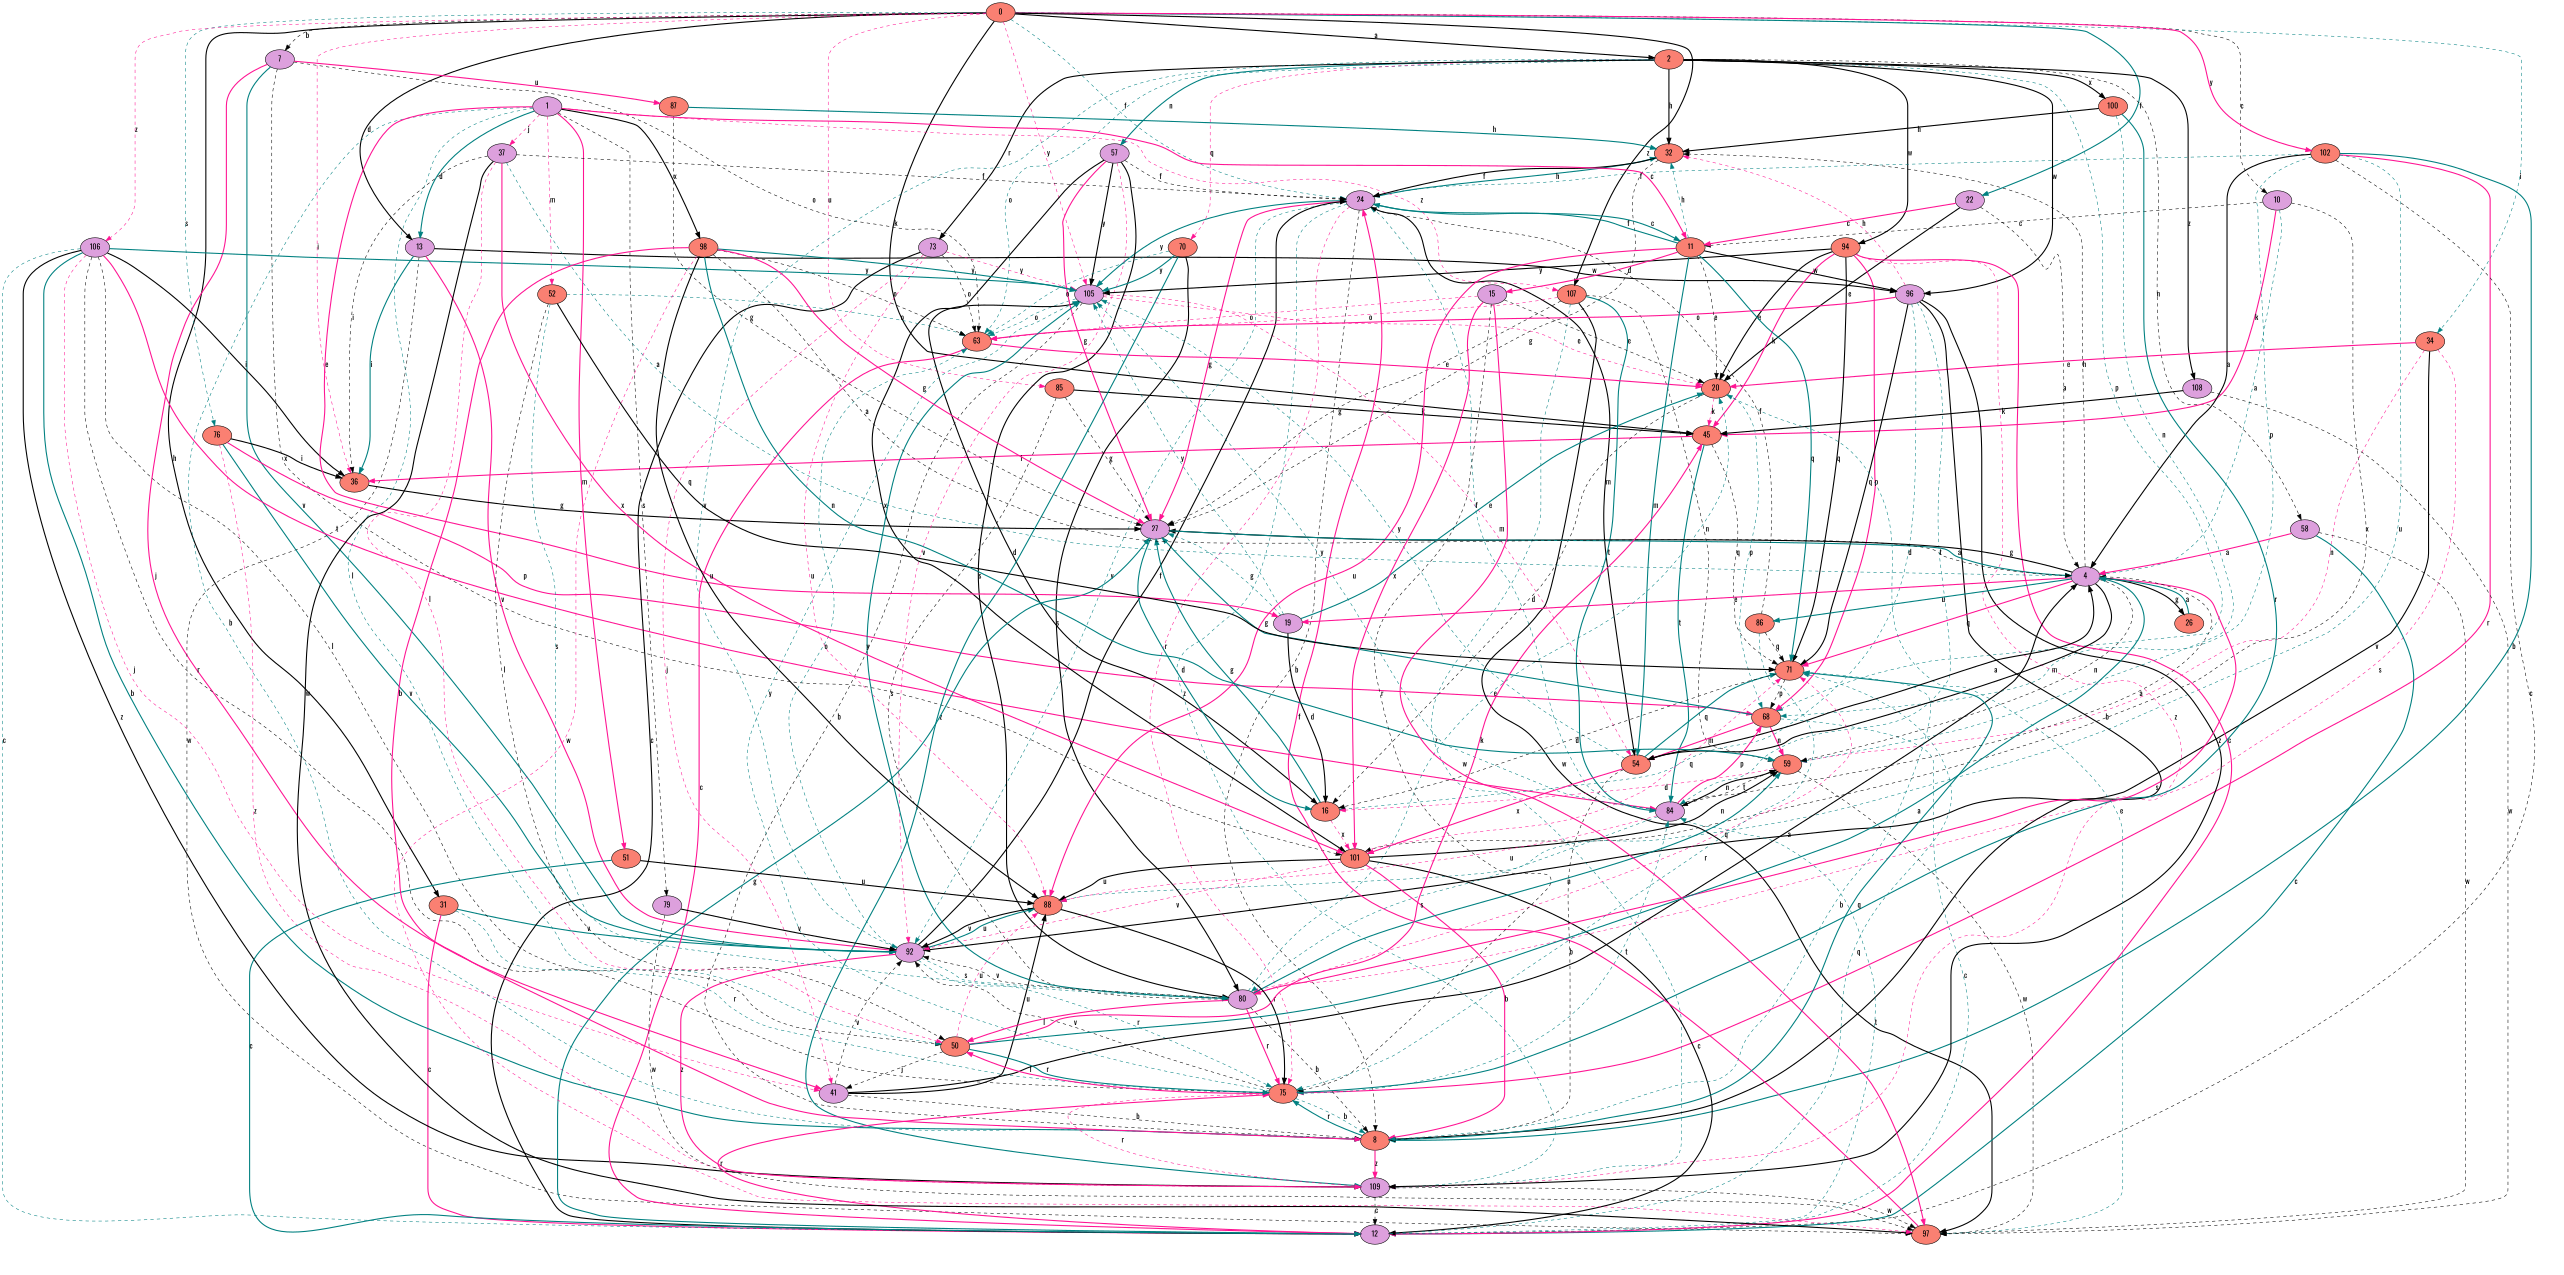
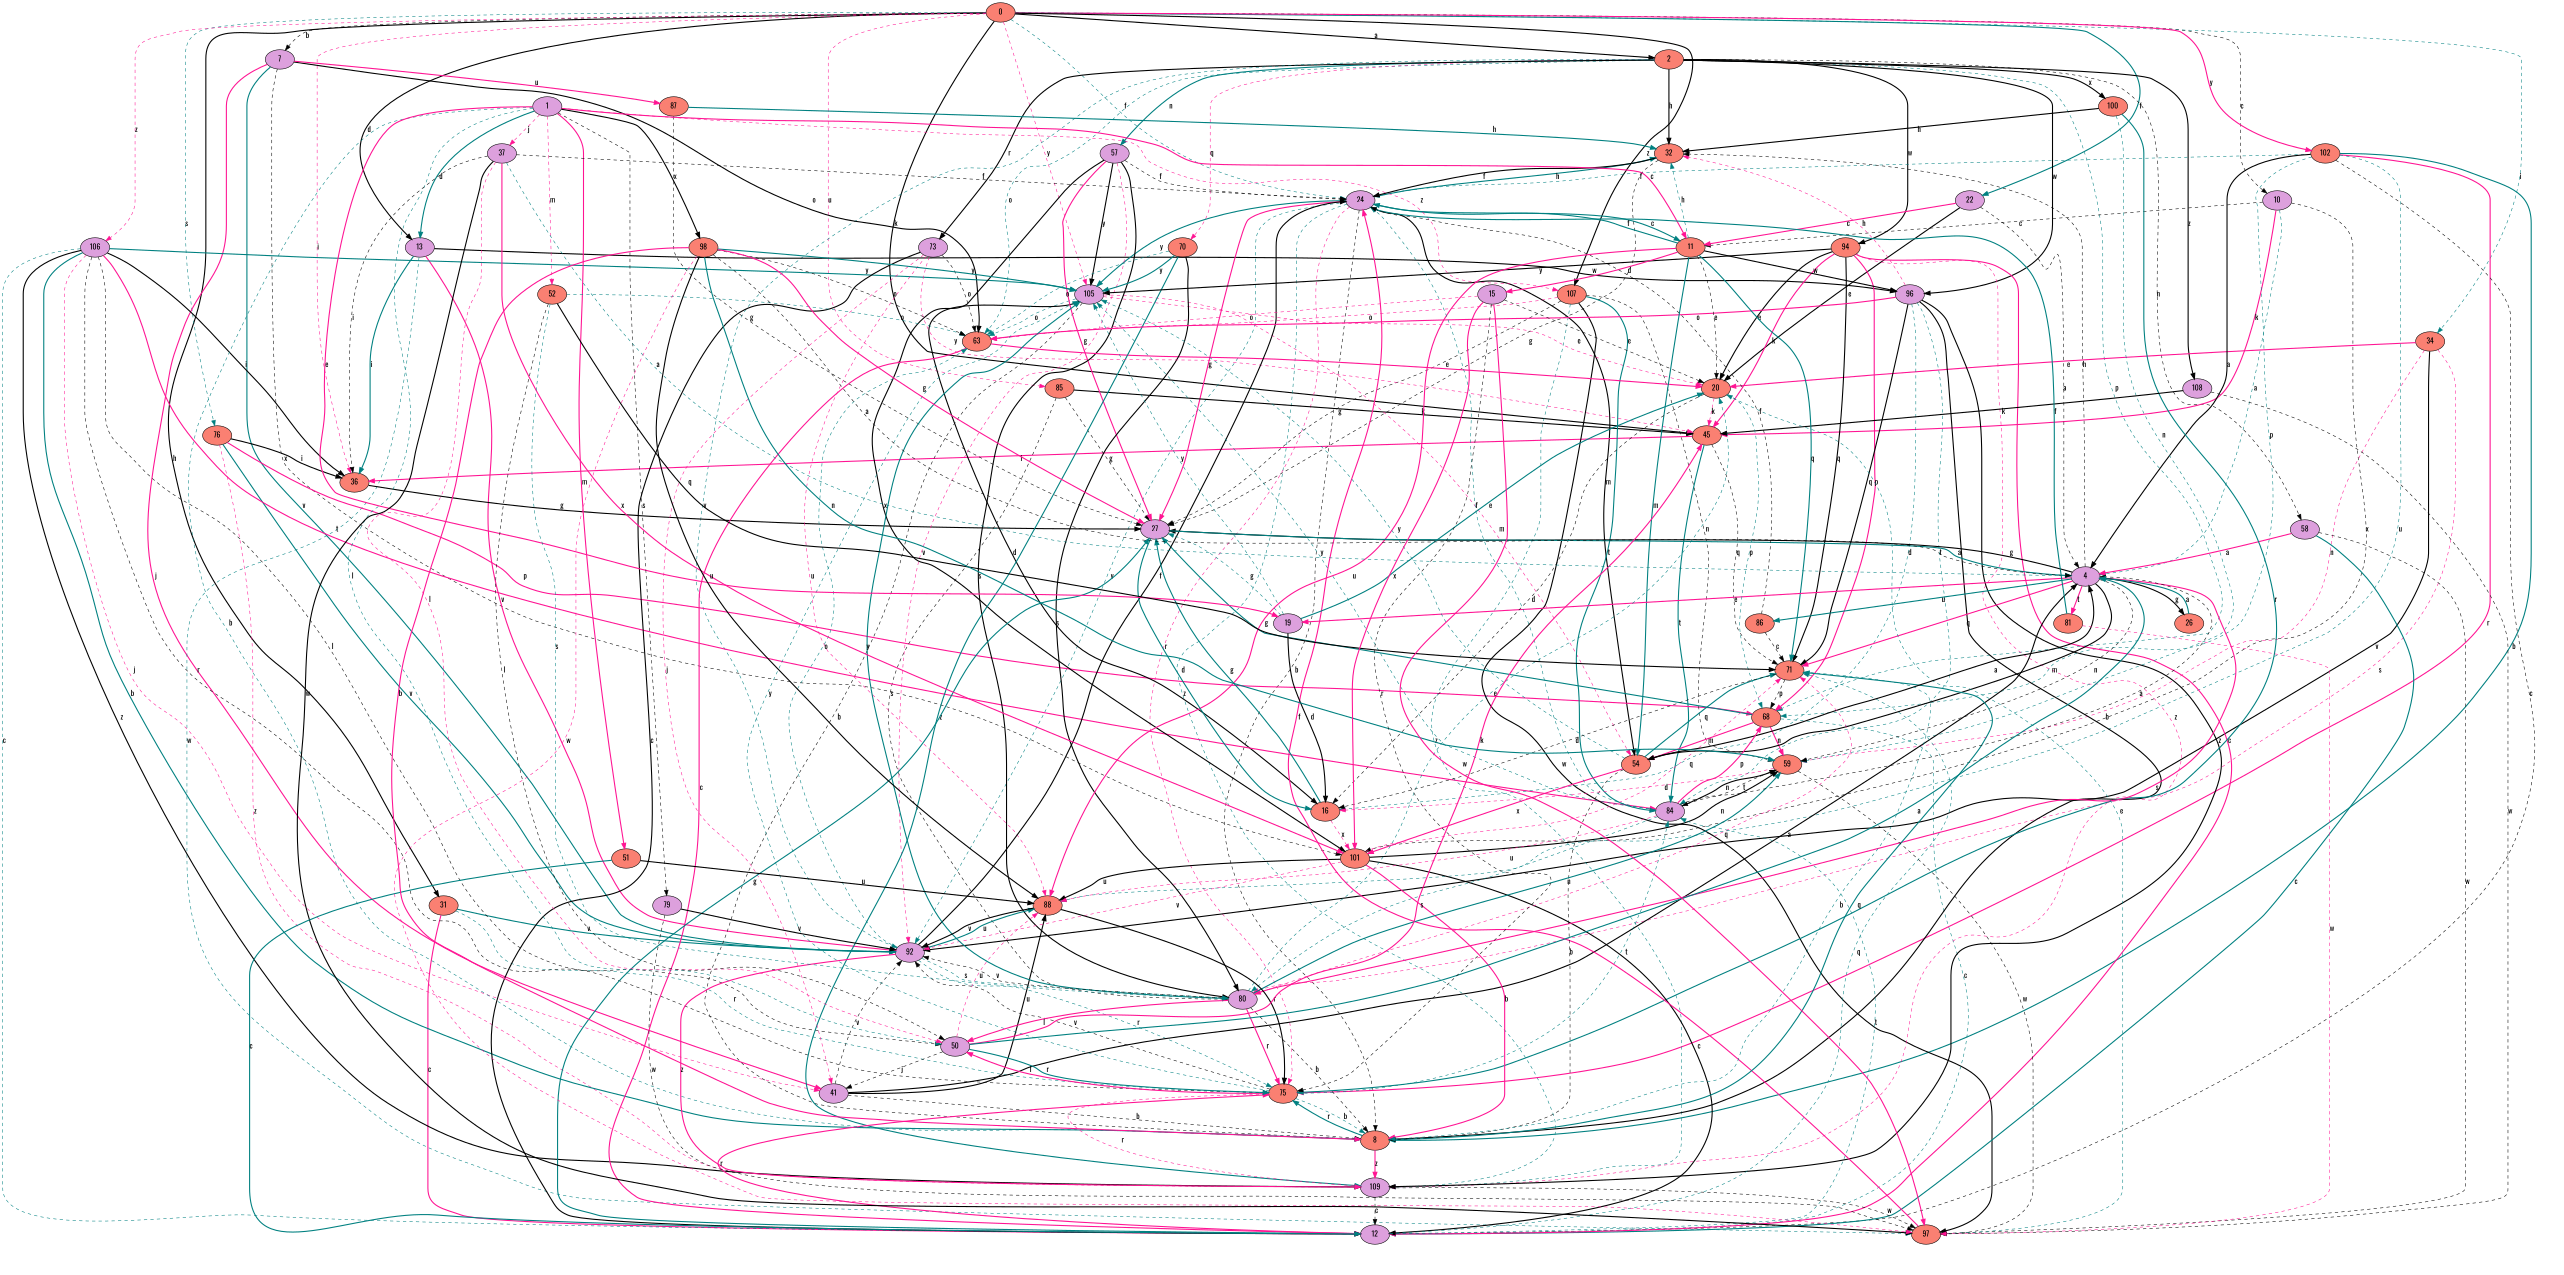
edge "7" -> "63": style dashed -> bold
edge "73" -> "105": now "73" -> "45"
node "81": added
edge "86" -> "71": label "q" -> "c"
edge "86" -> "75": removed, label "r"
node "50": fillcolor salmon -> plum
edge "13" -> "97": color black -> teal
